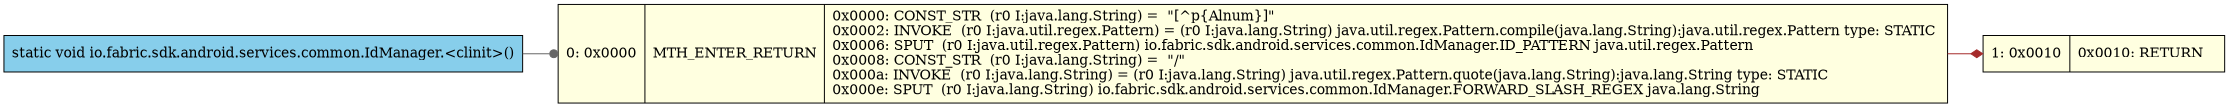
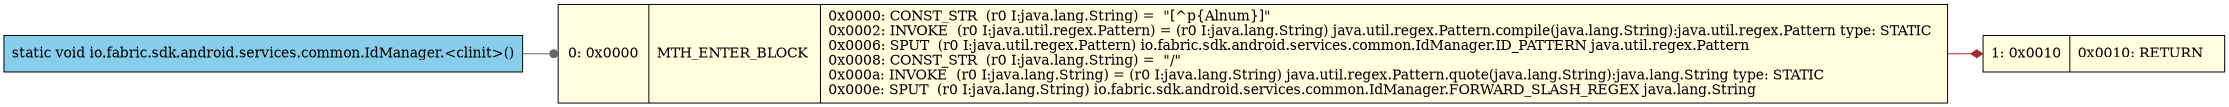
node "0: 0x0000": text "MTH_ENTER_RETURN" -> "MTH_ENTER_BLOCK"
